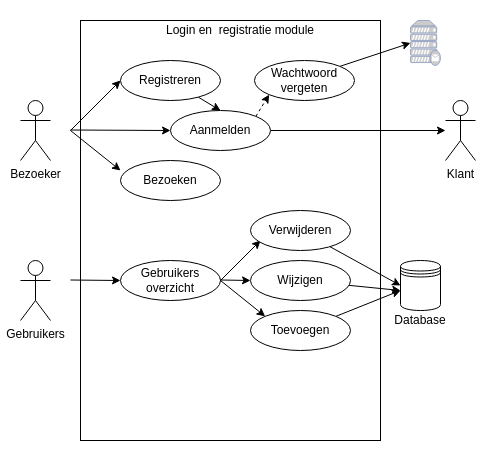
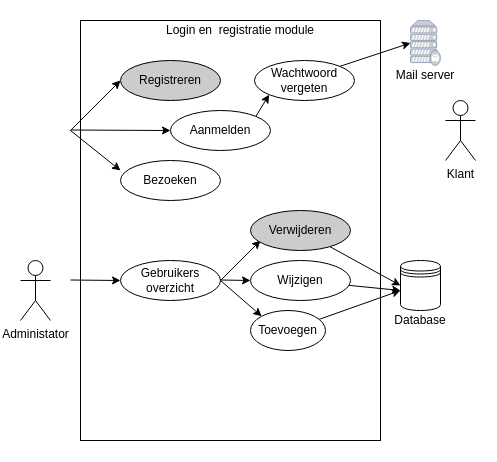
node "Mail server": added
node "Registreren": fillcolor #ffffff -> #cccccc
edge "Registreren" -> "Aanmelden": removed
edge "Aanmelden" -> "Wachtwoord vergeten": style dashed -> solid
node "Bezoeker": removed
edge "Aanmelden" -> "Klant": removed
node "Verwijderen": fillcolor #ffffff -> #cccccc
node "Toevoegen": size 100x40 -> 75x40
node "Gebruikers": label "Gebruikers" -> "Administator"
